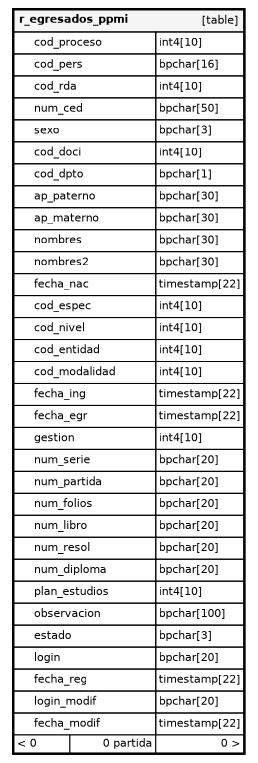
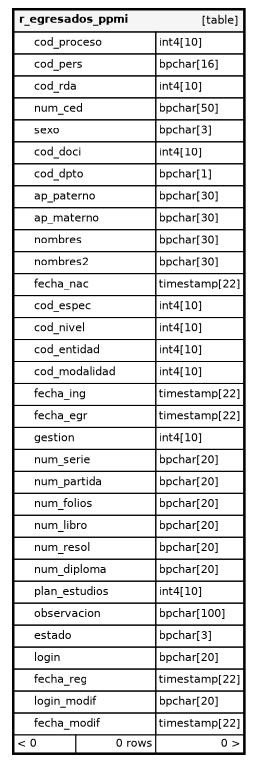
node "r_egresados_ppmi": text "0 partida" -> "0 rows"
